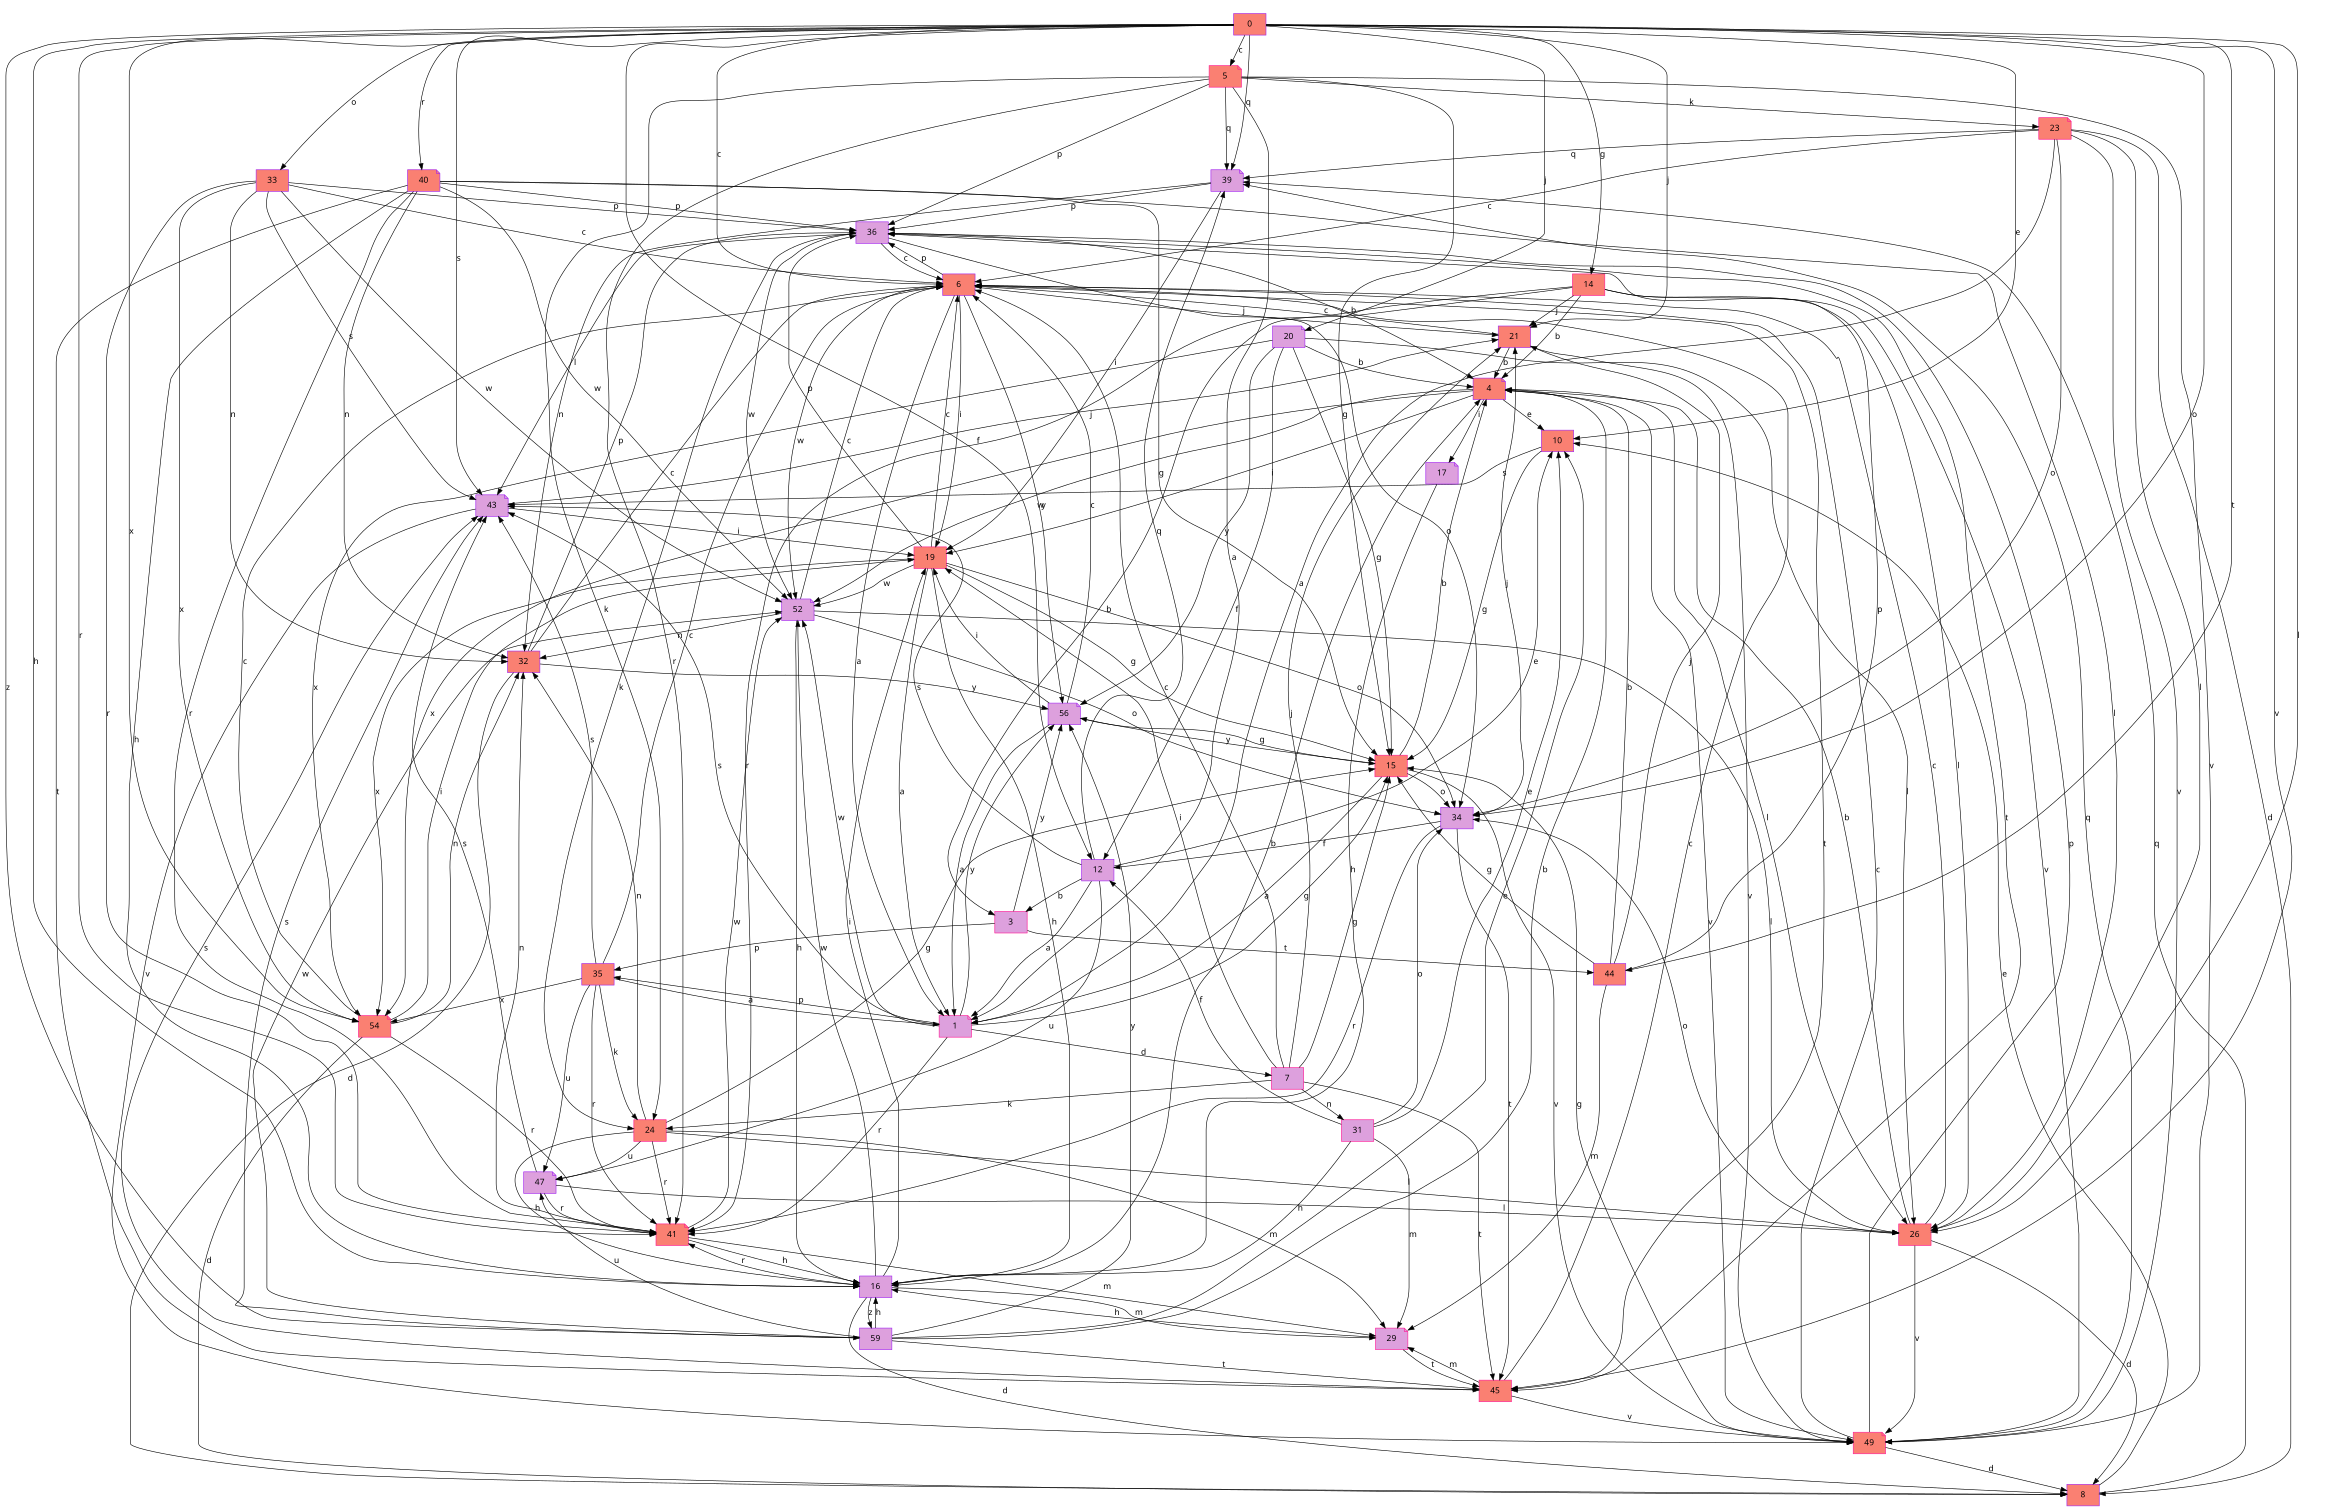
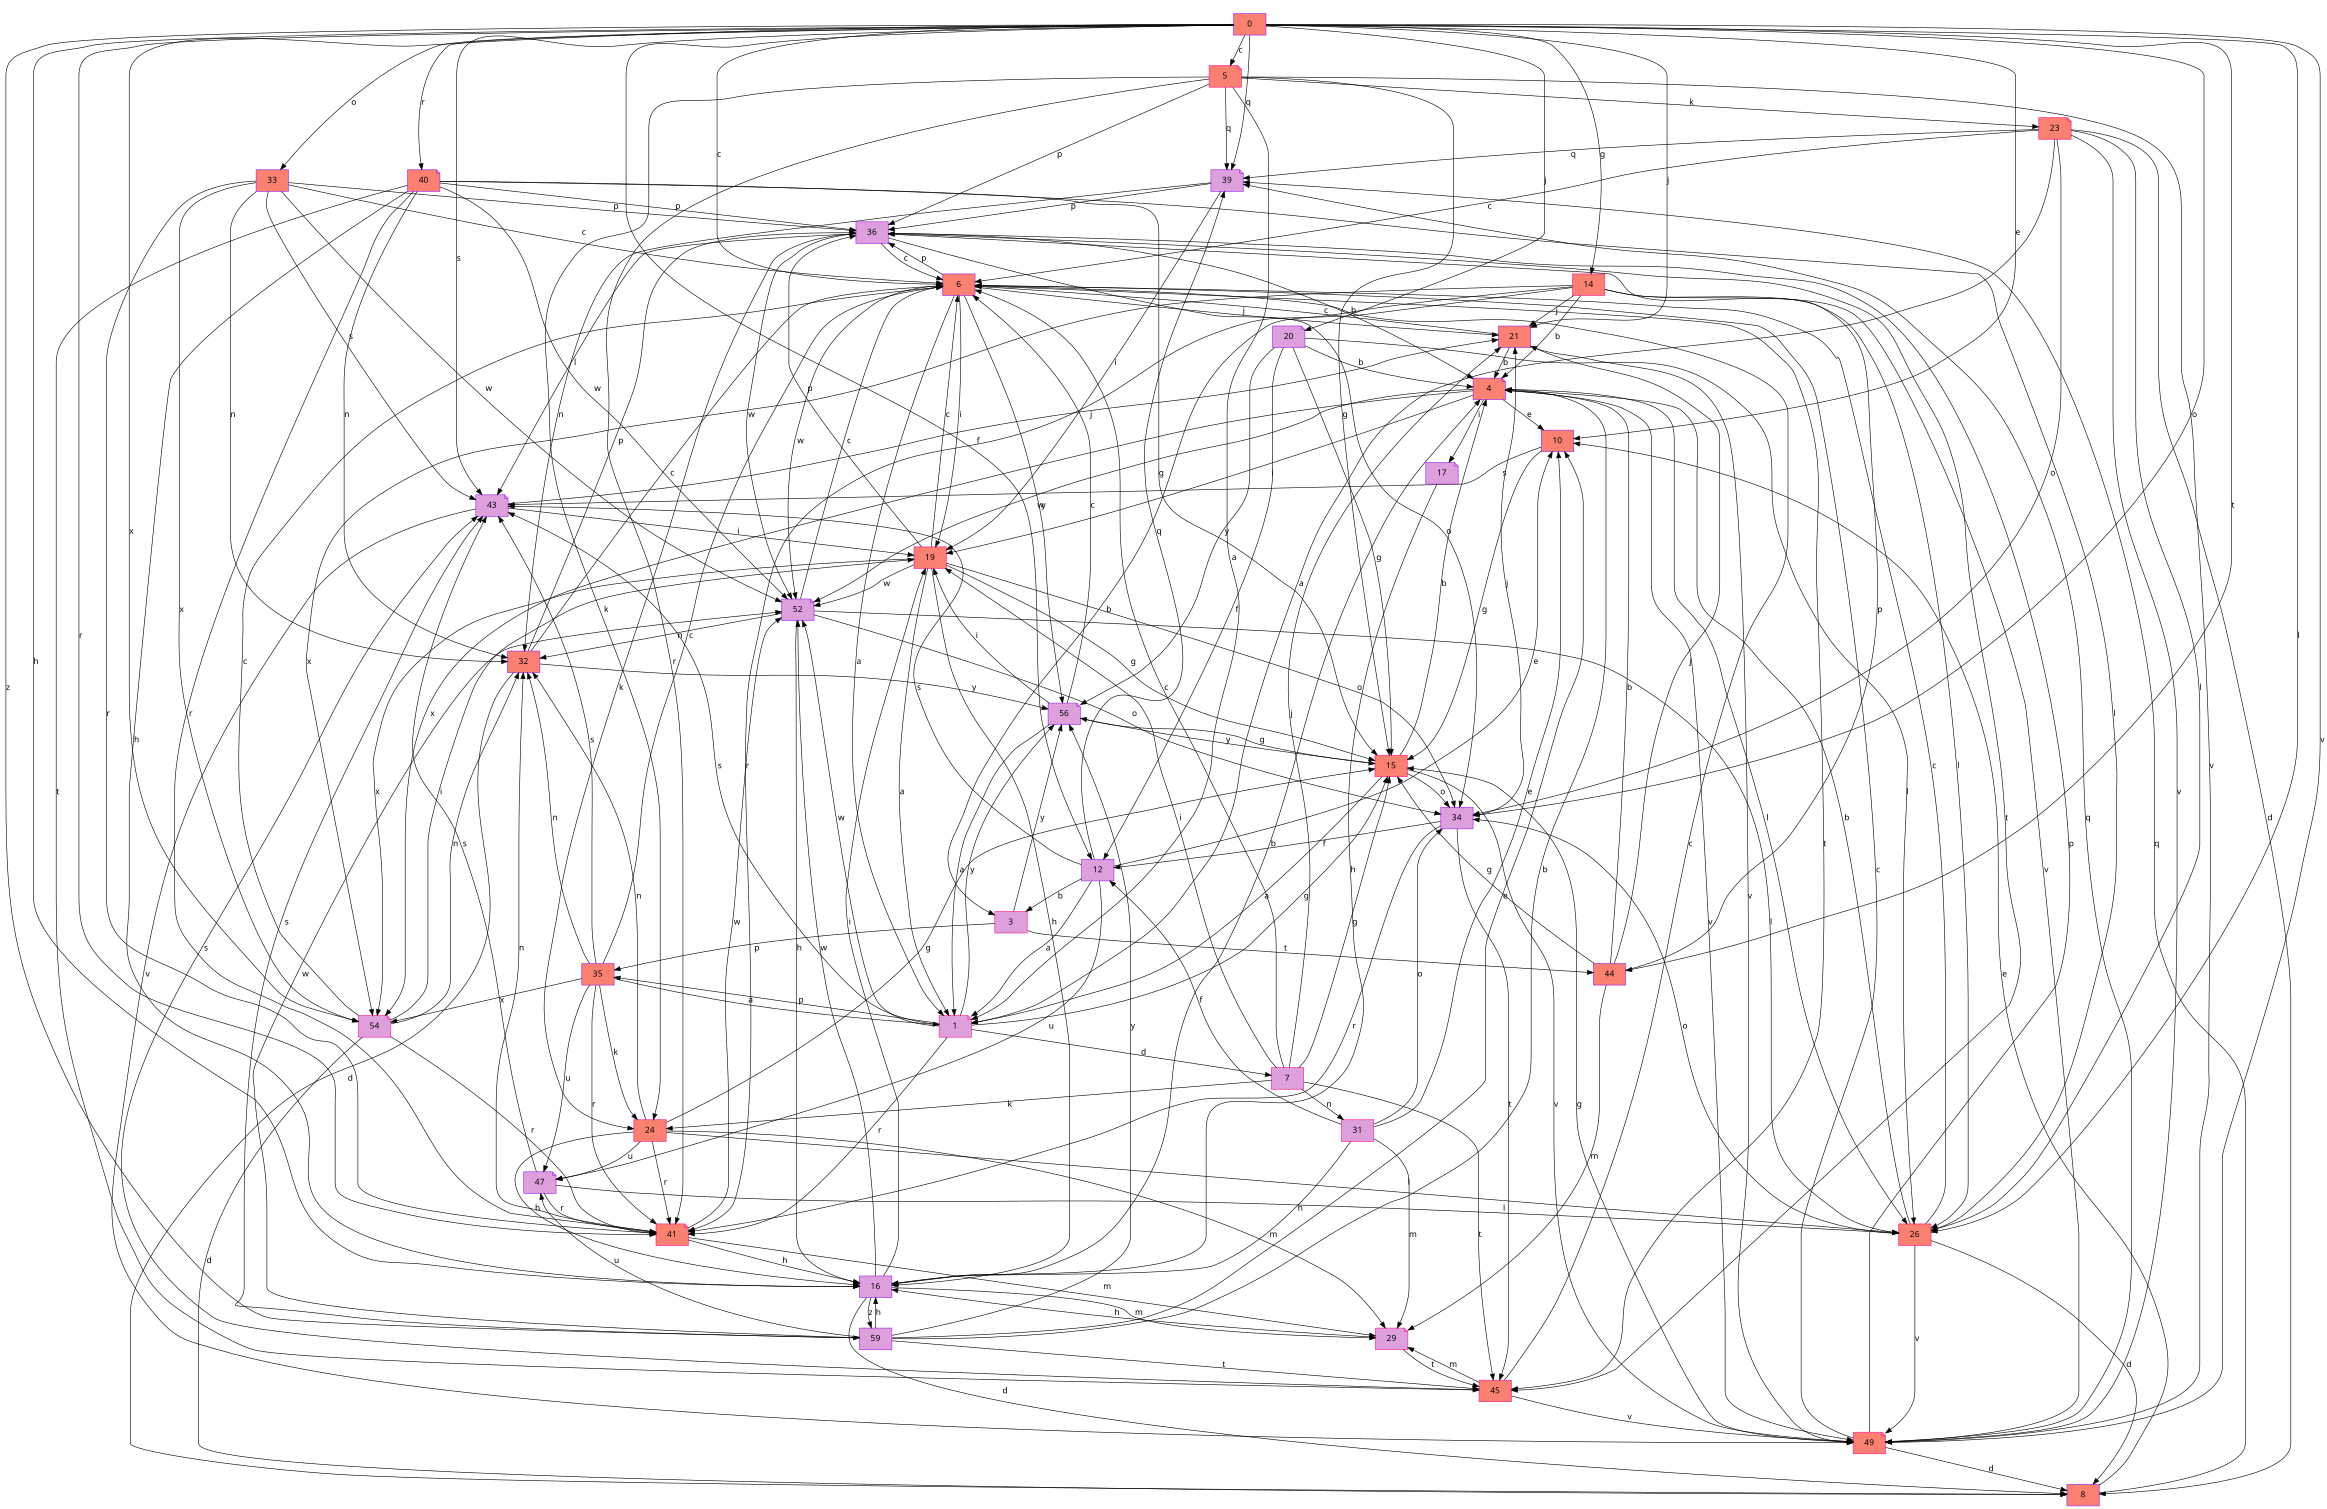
edge "0" -> "45": now "0" -> "49"
edge "20" -> "54": now "14" -> "54"
edge "35" -> "32": added, label "n"
node "54": fillcolor salmon -> plum
edge "16" -> "41": removed, label "r"
